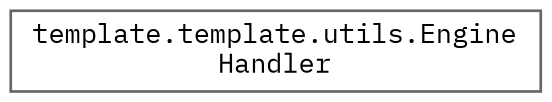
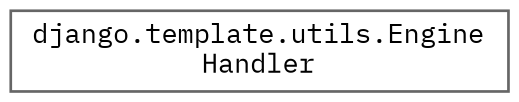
node "template.template.utils.Engine Handler": label "template.template.utils.Engine Handler" -> "django.template.utils.Engine Handler"
